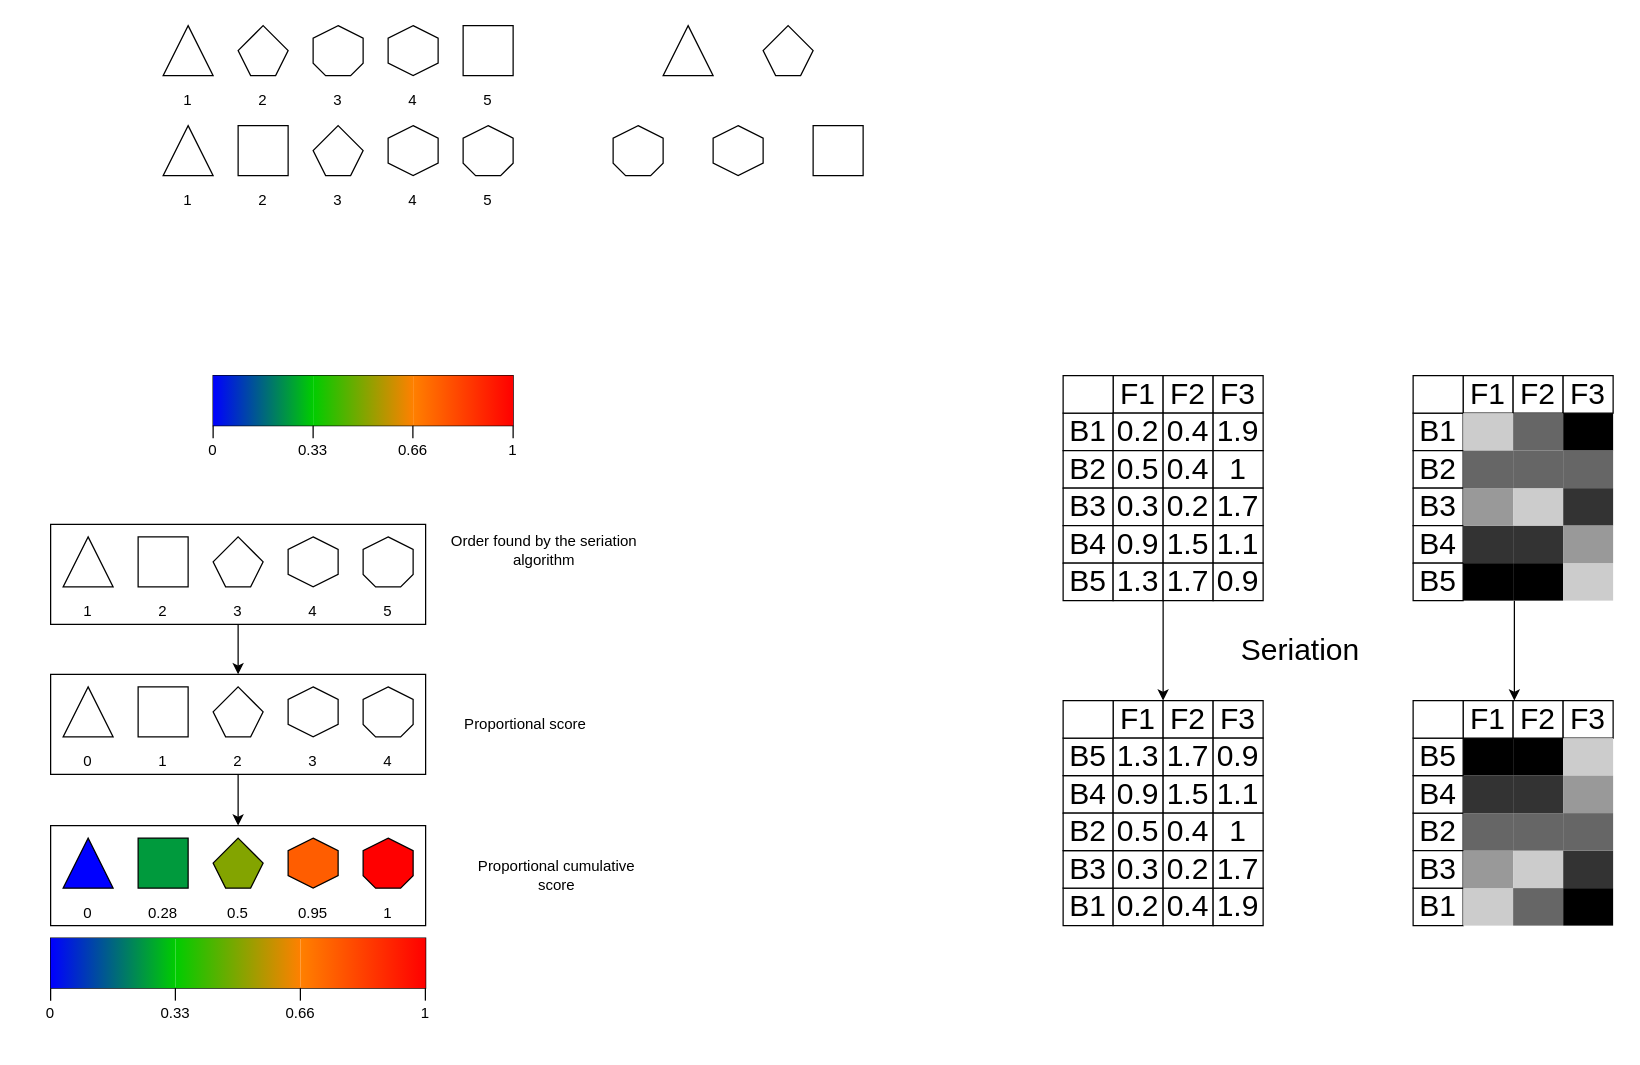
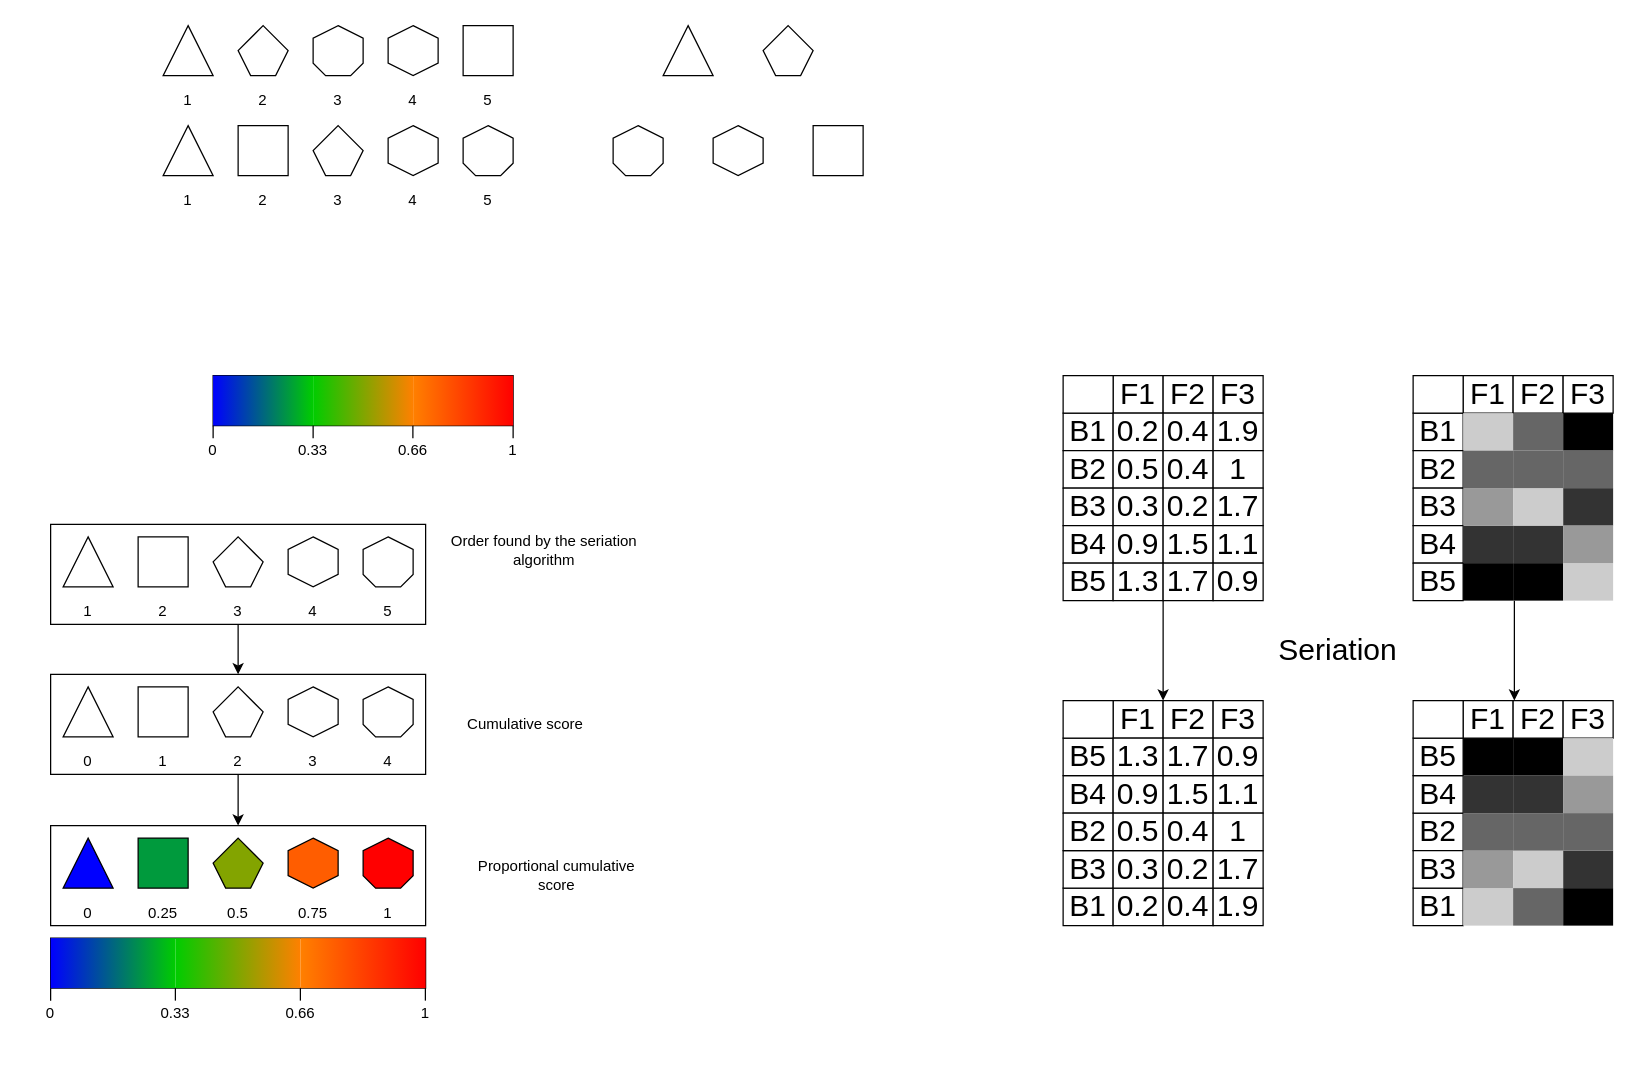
node "Seriation": moved (1301, 650) -> (1338, 650)
node "Proportional score": label "Proportional score" -> "Cumulative score"
node "0.28": label "0.28" -> "0.25"
node "0.95": label "0.95" -> "0.75"
